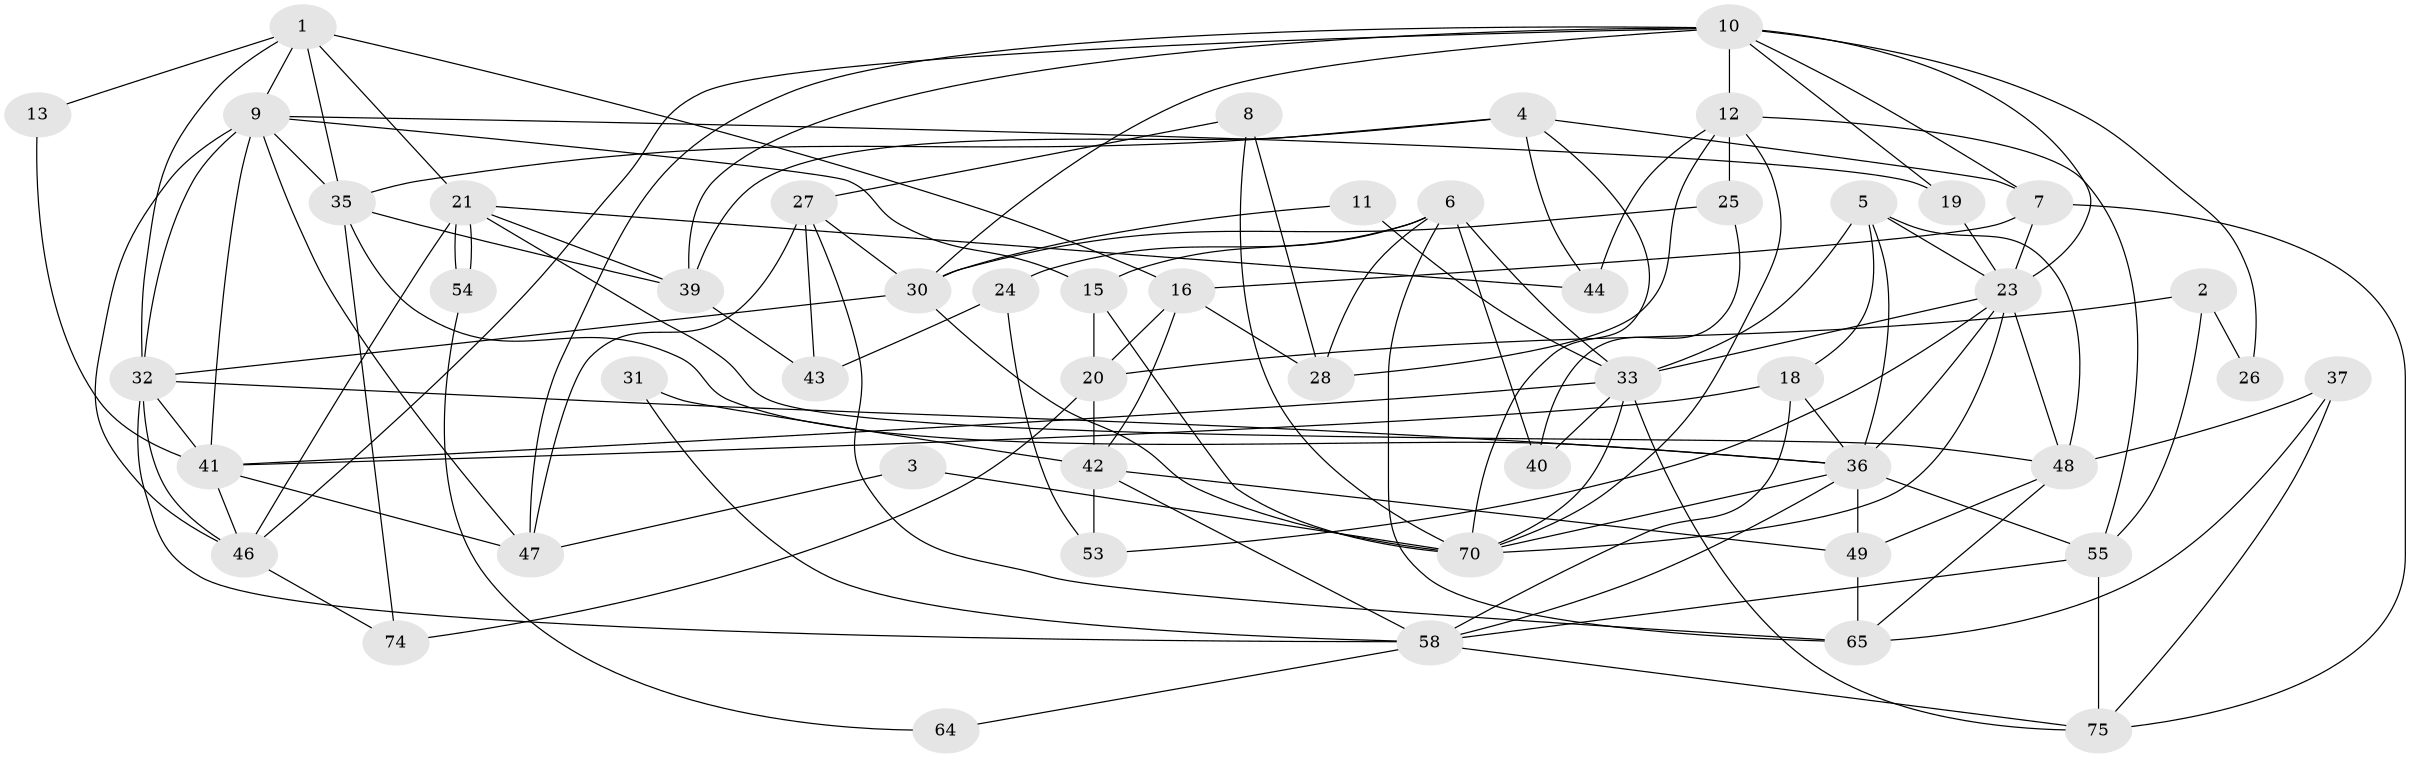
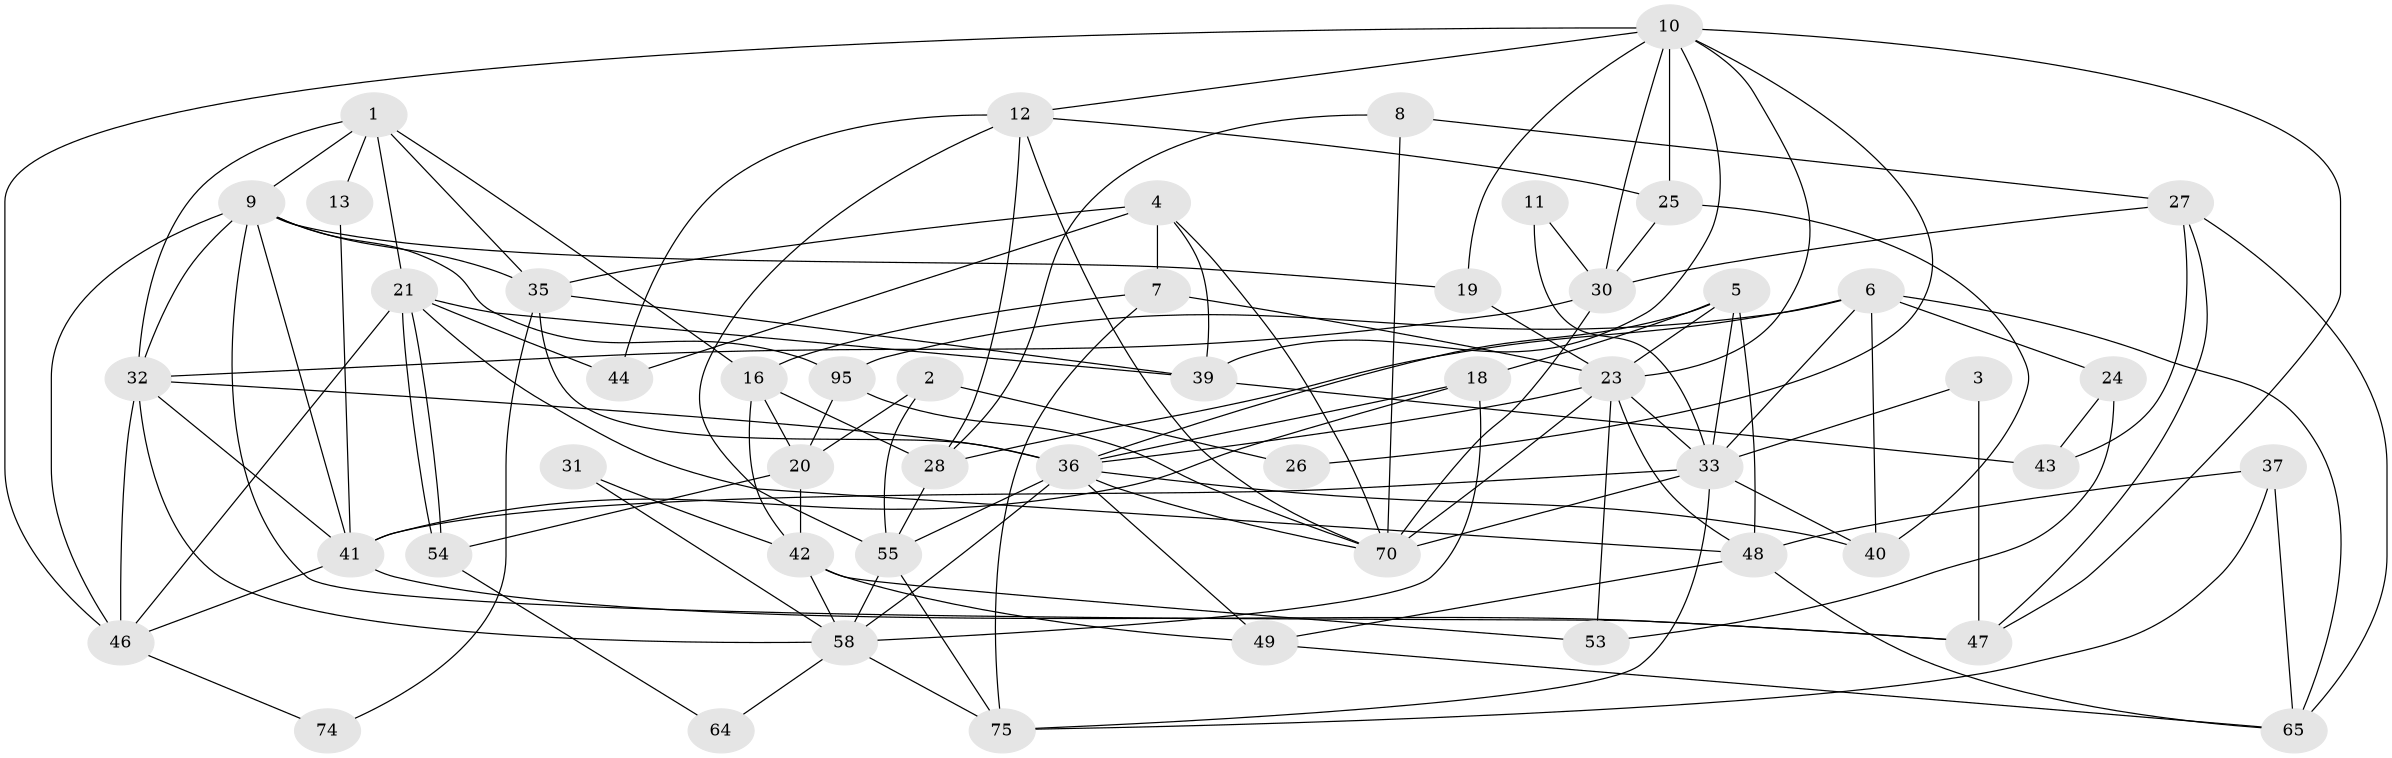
edge "10" -- "7": now "10" -- "25"
node "15": label "15" -> "95"
edge "36" -- "40": added
edge "3" -- "70": now "3" -- "33"
edge "28" -- "55": added
edge "20" -- "74": now "20" -- "54"
